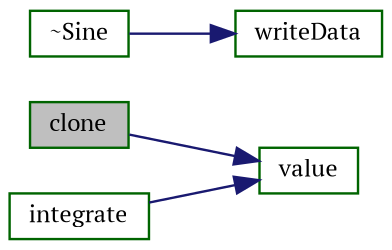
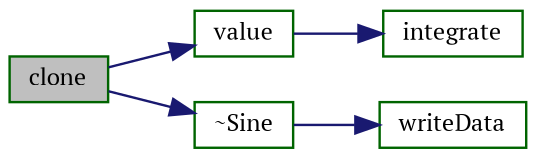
edge "clone" -> "~Sine": added
edge "integrate" -> "value": reversed
